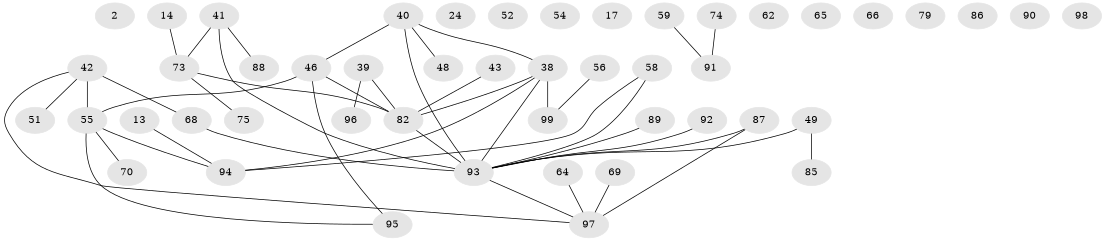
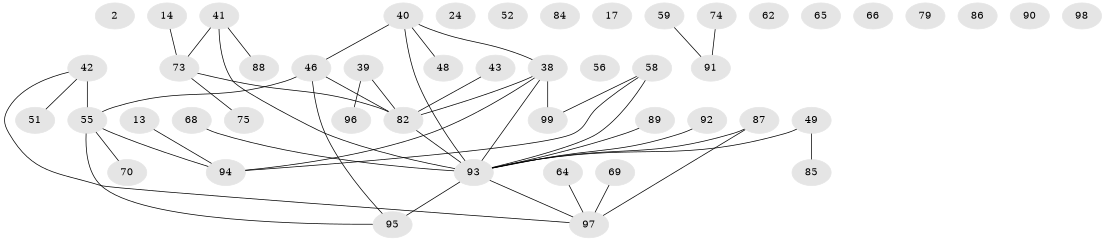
node "54": label "54" -> "84"
edge "42" -- "68": removed
edge "56" -- "99": now "58" -- "99"
edge "93" -- "95": added
